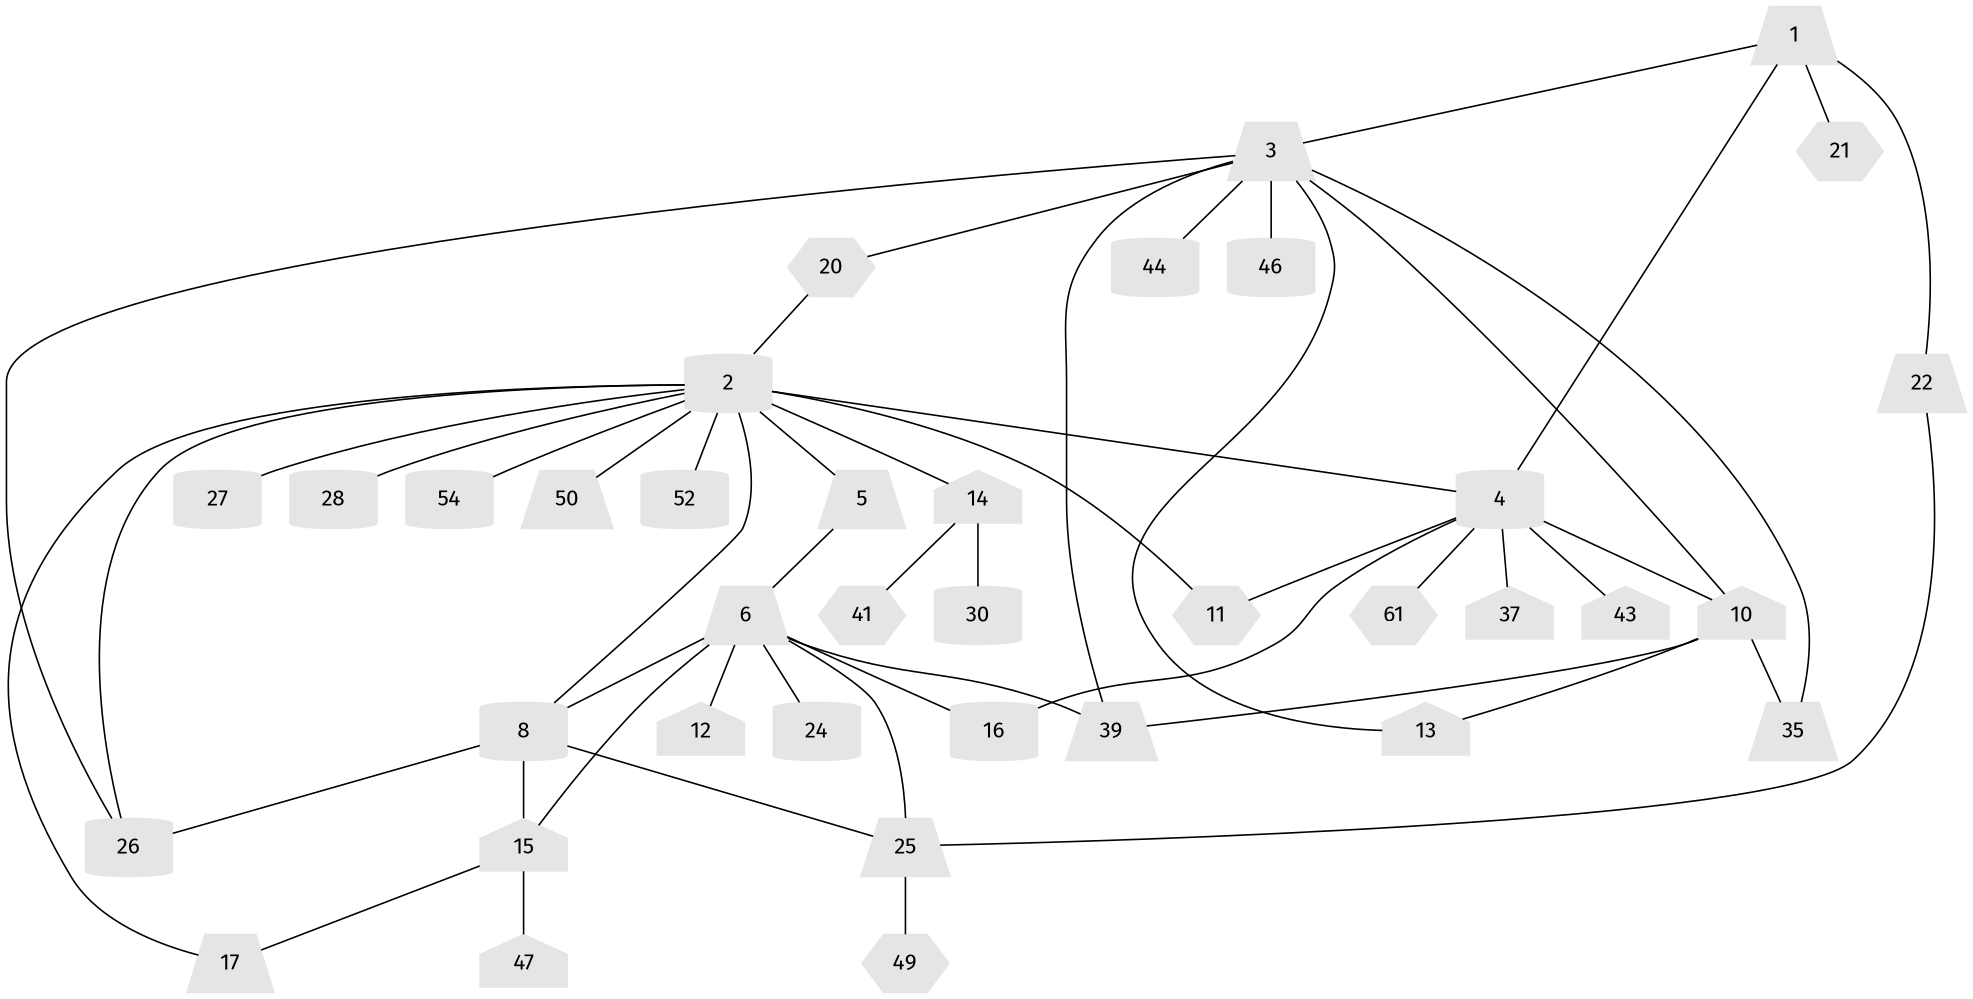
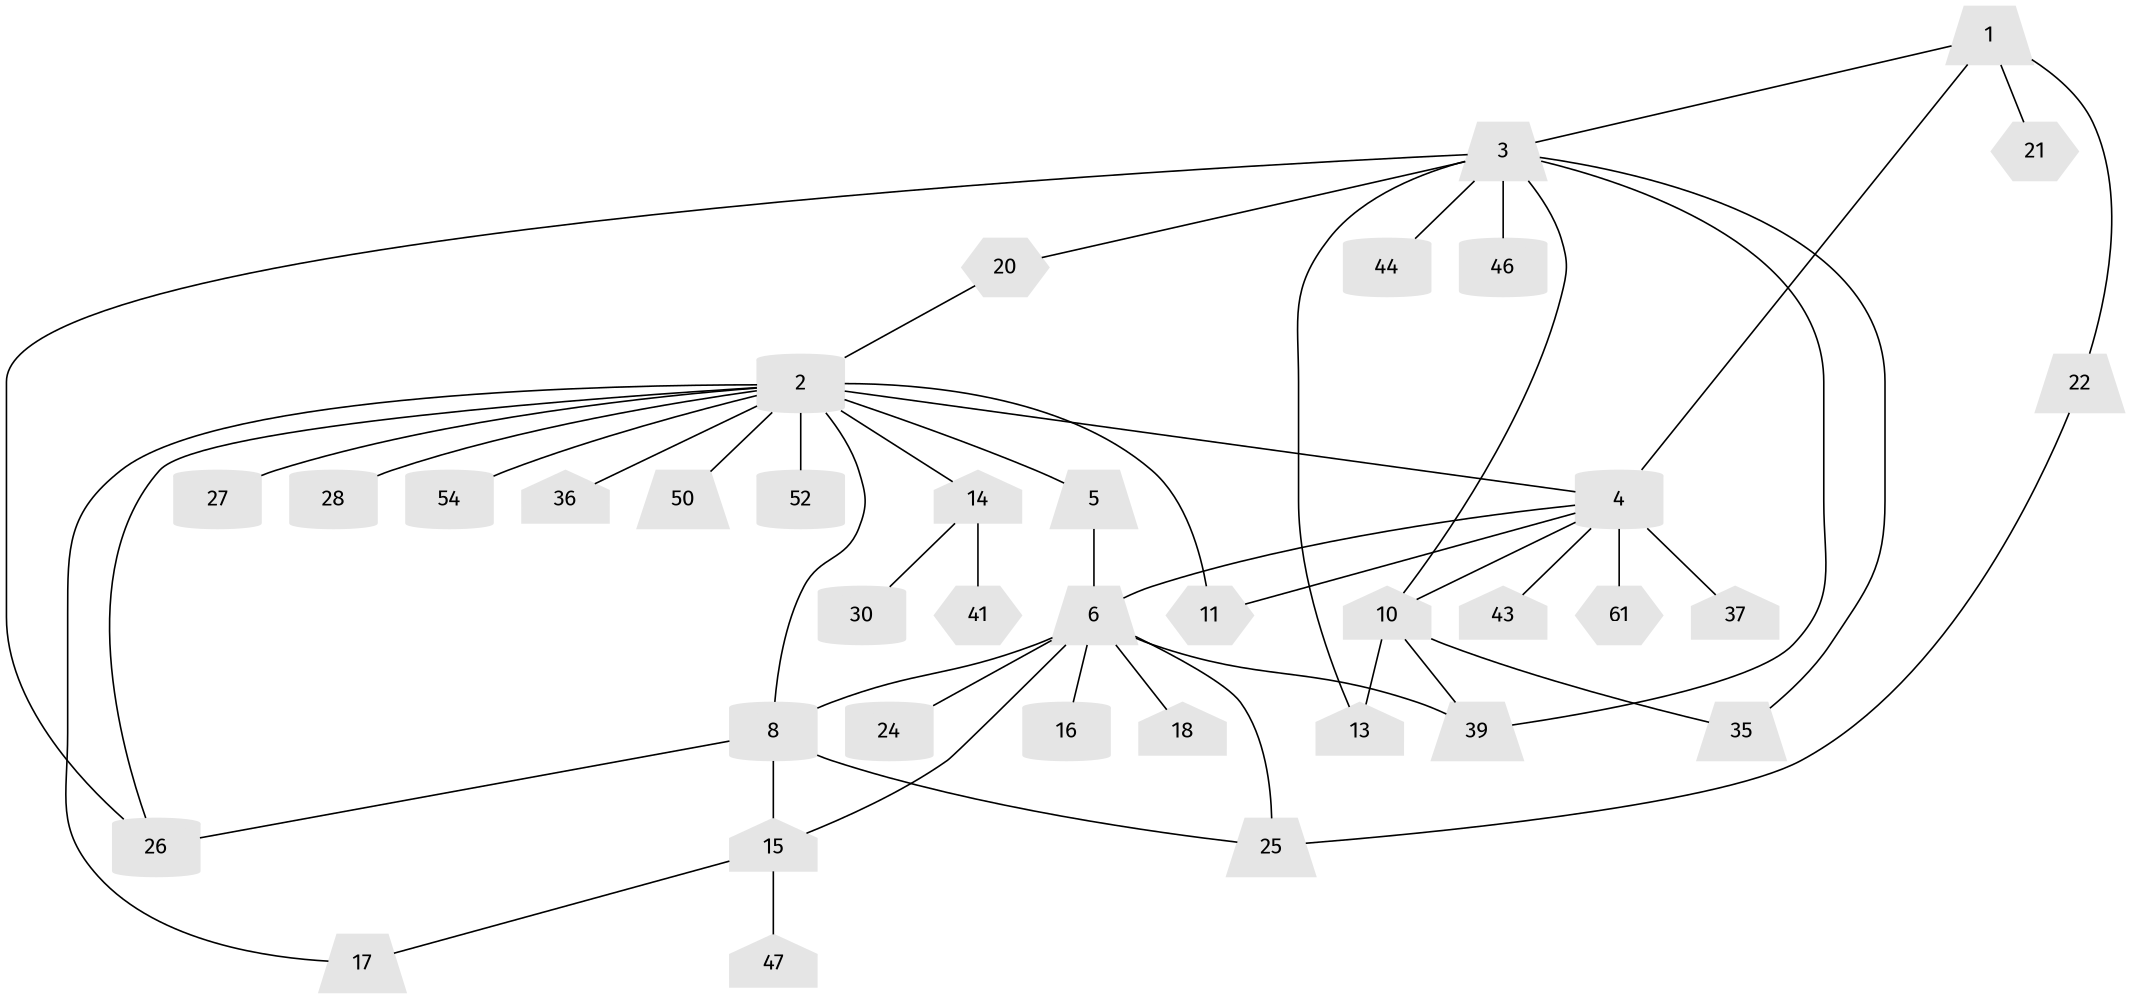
node "36": added
edge "4" -- "16": now "4" -- "6"
node "12": label "12" -> "18"
node "49": removed
